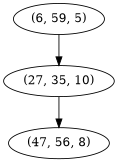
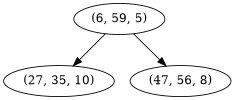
edge "(27, 35, 10)" -> "(47, 56, 8)": now "(6, 59, 5)" -> "(47, 56, 8)"
